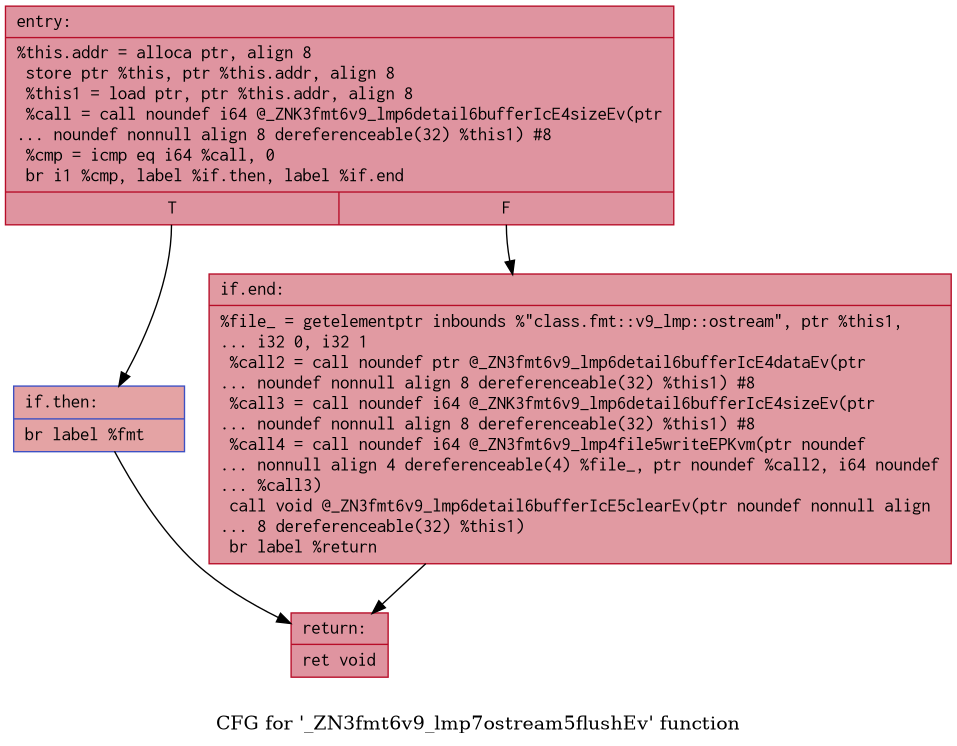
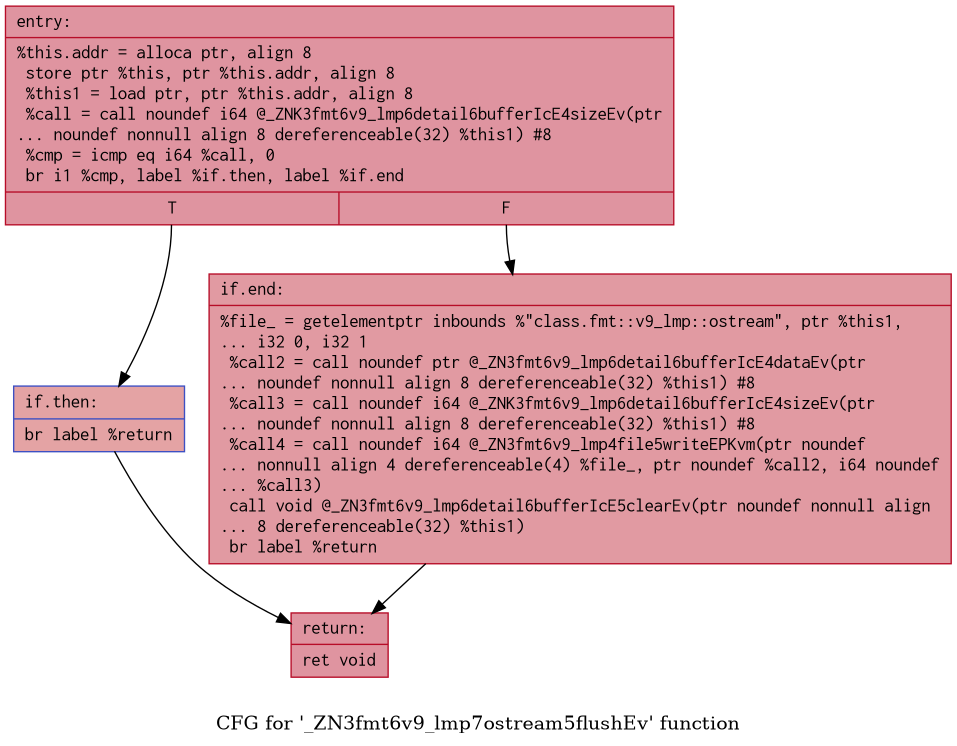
node "if.then:": text "br label %fmt" -> "br label %return"
